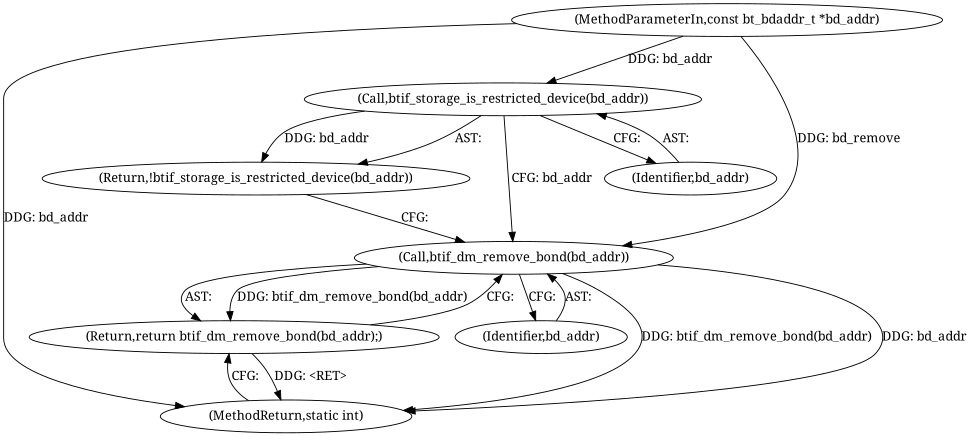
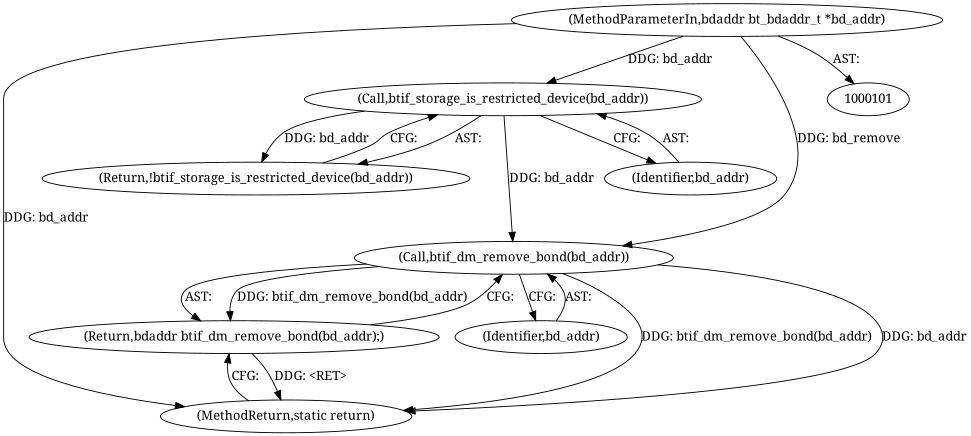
node "(MethodParameterIn,const bt_bdaddr_t *bd_addr)": label "(MethodParameterIn,const bt_bdaddr_t *bd_addr)" -> "(MethodParameterIn,bdaddr bt_bdaddr_t *bd_addr)"
node "1000101": added
edge "(Call,btif_storage_is_restricted_device(bd_addr))" -> "(Call,btif_dm_remove_bond(bd_addr))": label "CFG: bd_addr" -> "DDG: bd_addr"
edge "(Return,!btif_storage_is_restricted_device(bd_addr))" -> "(Call,btif_dm_remove_bond(bd_addr))": now "(Return,!btif_storage_is_restricted_device(bd_addr))" -> "(Call,btif_storage_is_restricted_device(bd_addr))"
node "(Return,return btif_dm_remove_bond(bd_addr);)": label "(Return,return btif_dm_remove_bond(bd_addr);)" -> "(Return,bdaddr btif_dm_remove_bond(bd_addr);)"
node "(MethodReturn,static int)": label "(MethodReturn,static int)" -> "(MethodReturn,static return)"
